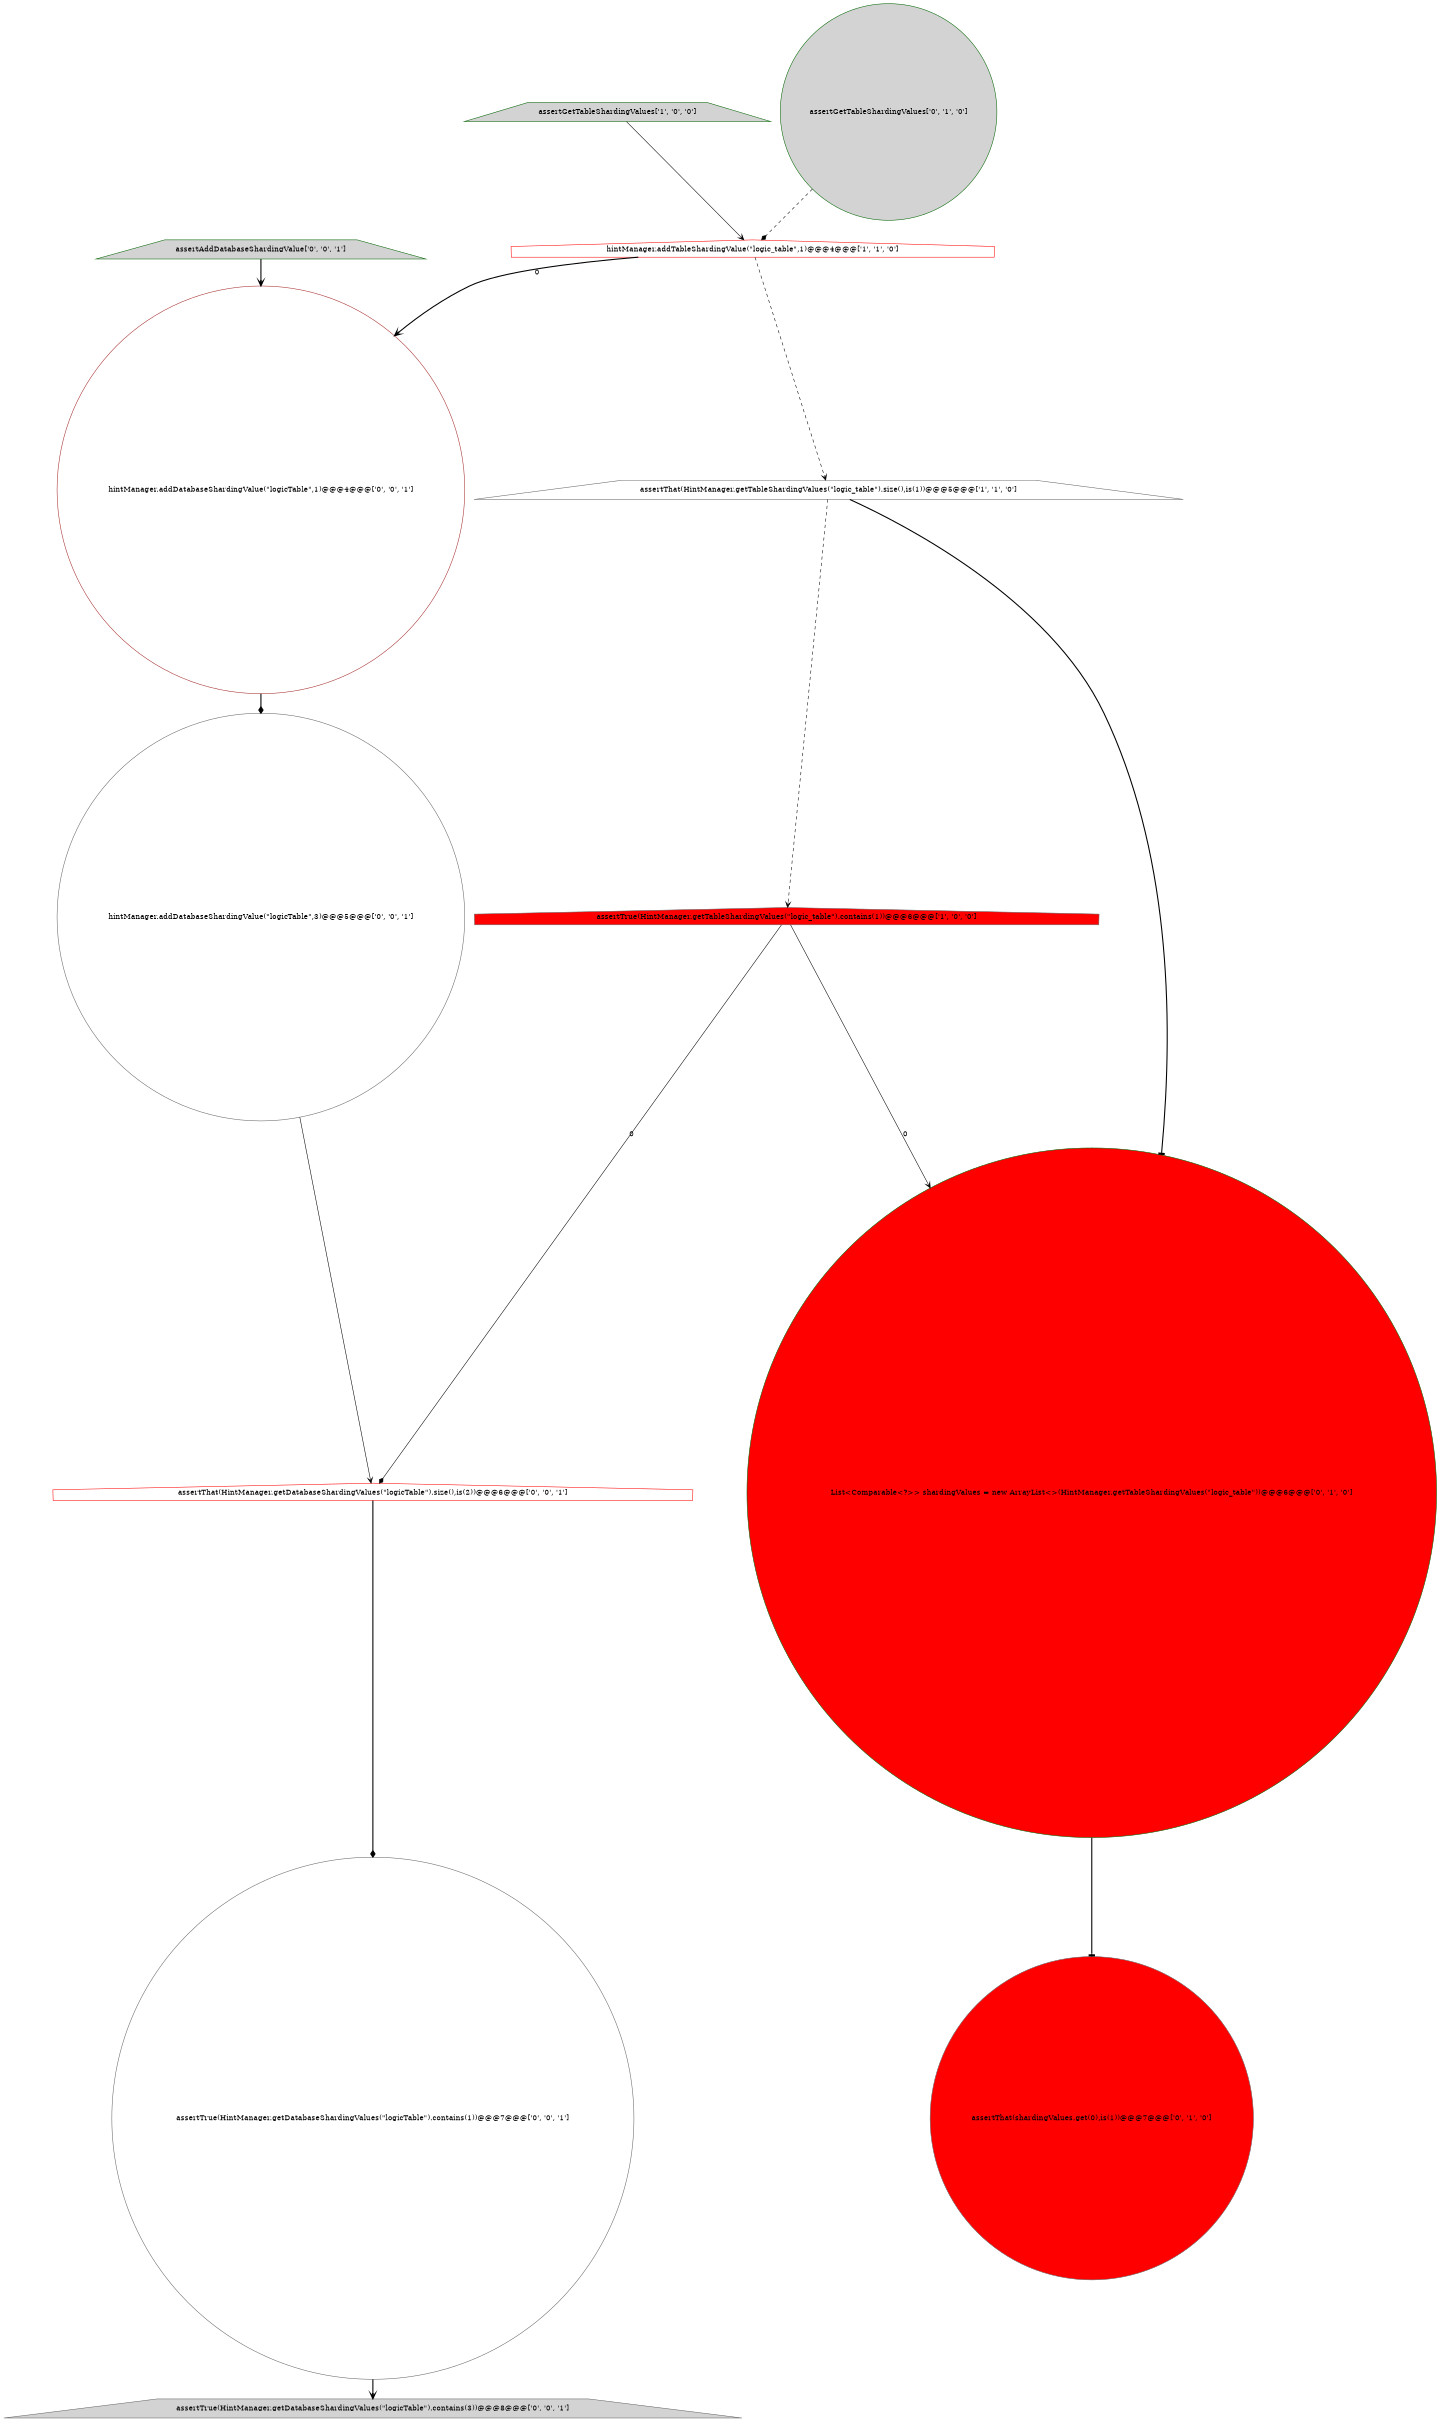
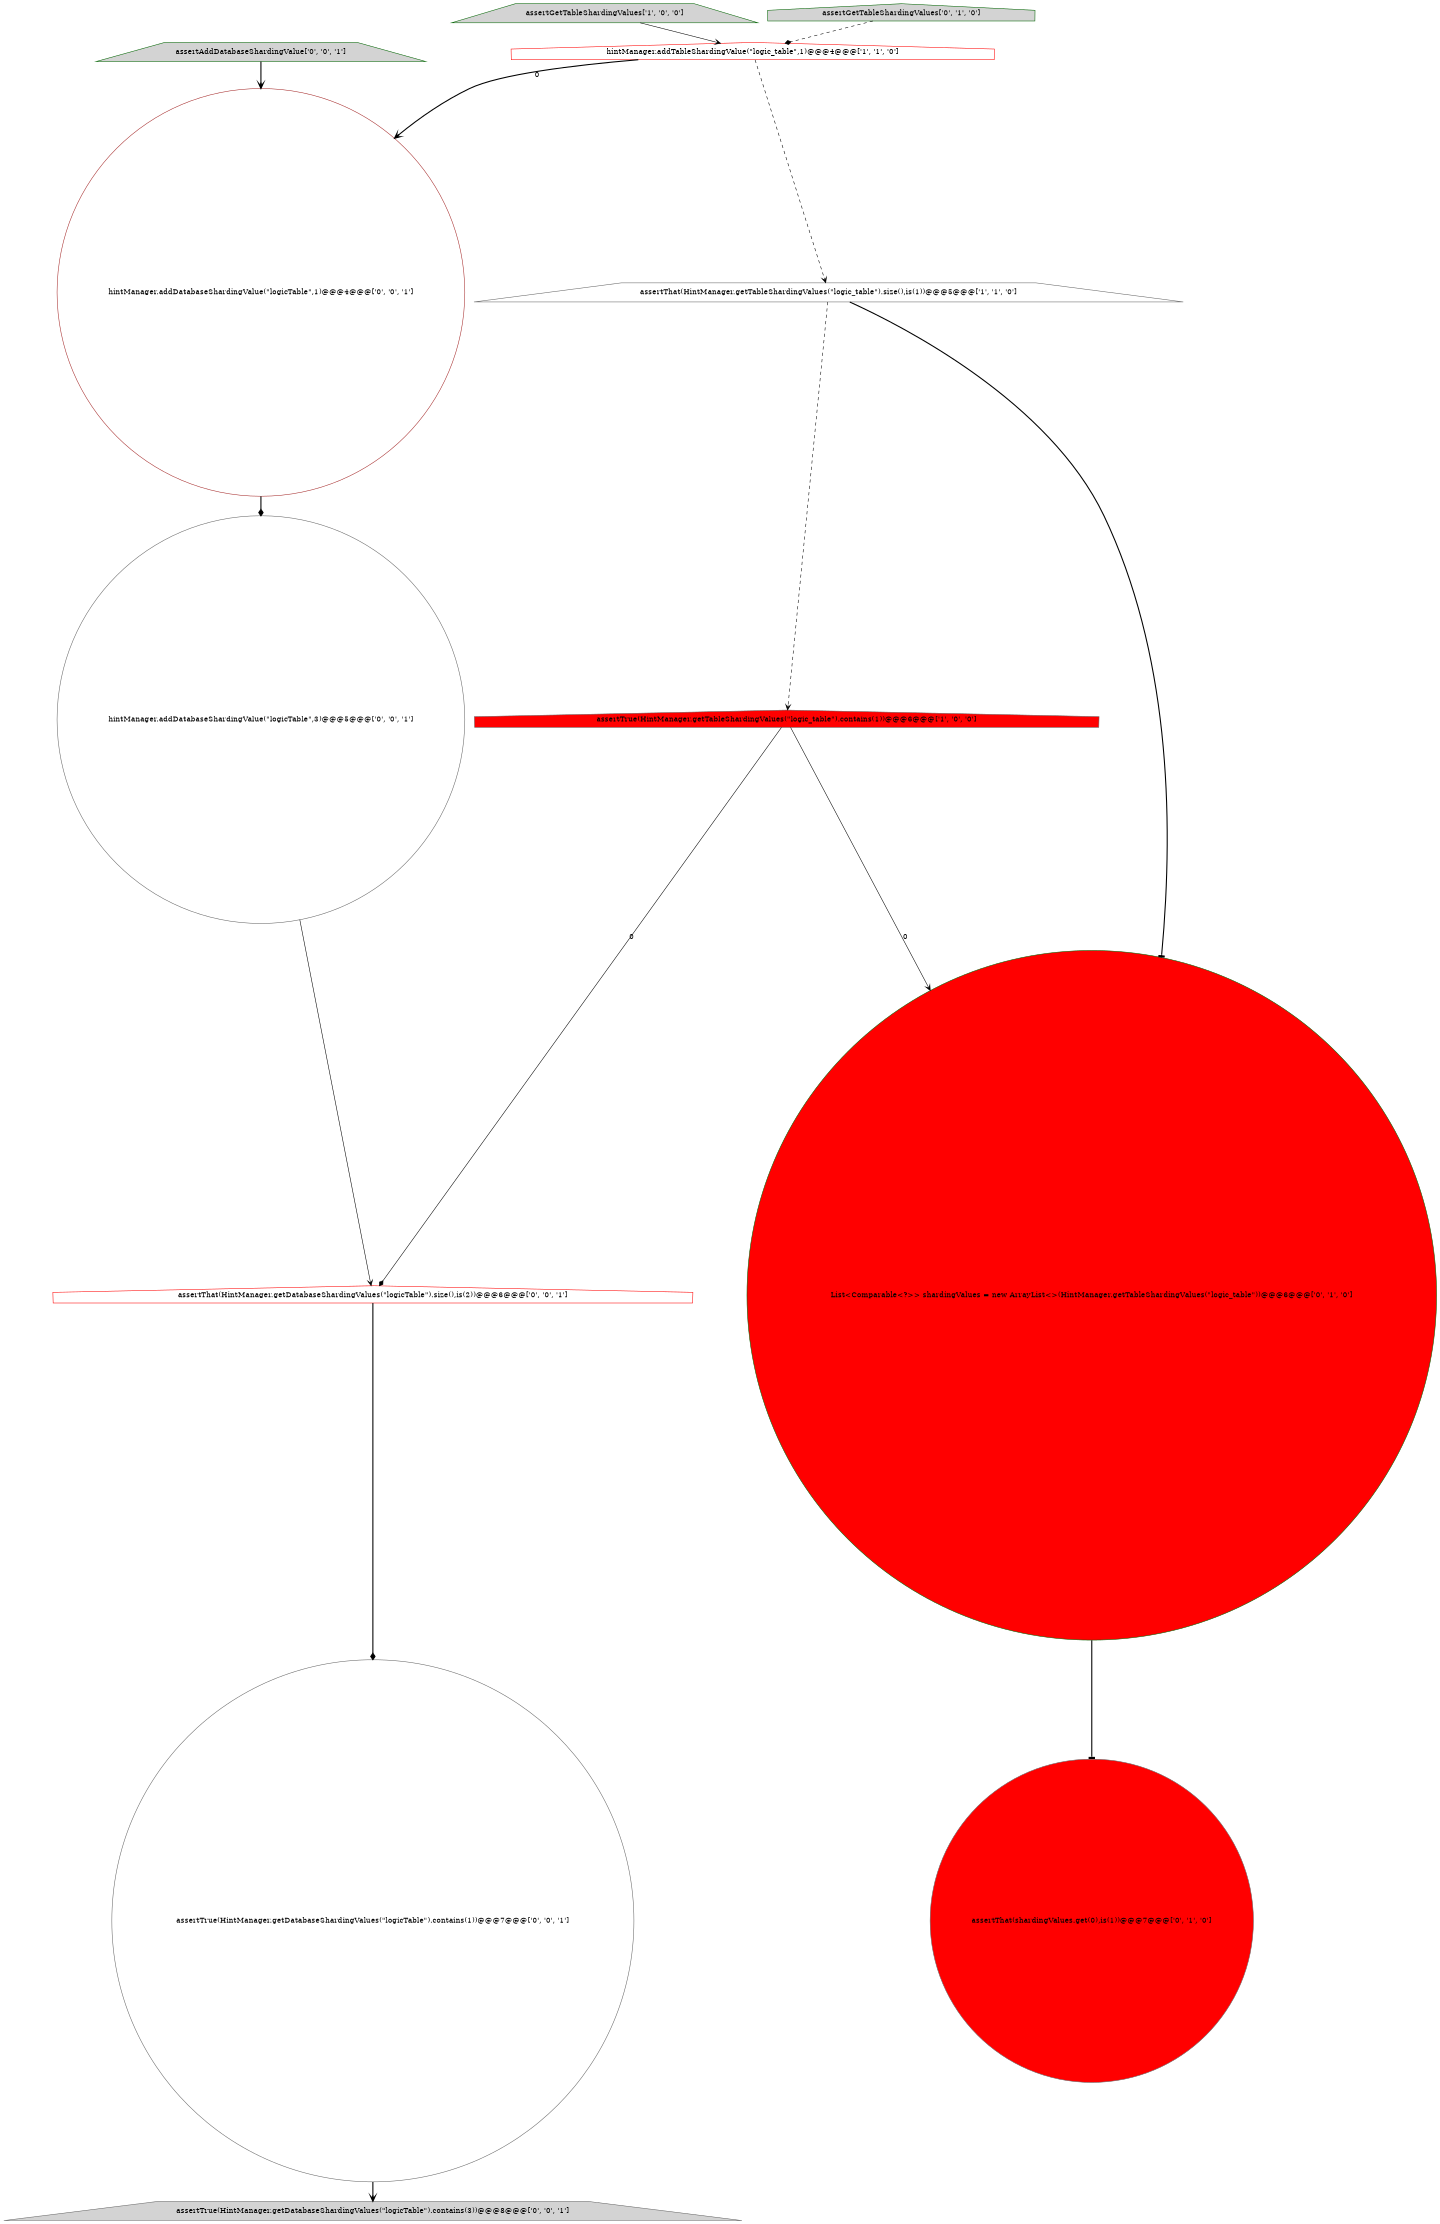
node "assertGetTableShardingValues['0', '1', '0']": shape circle -> house
